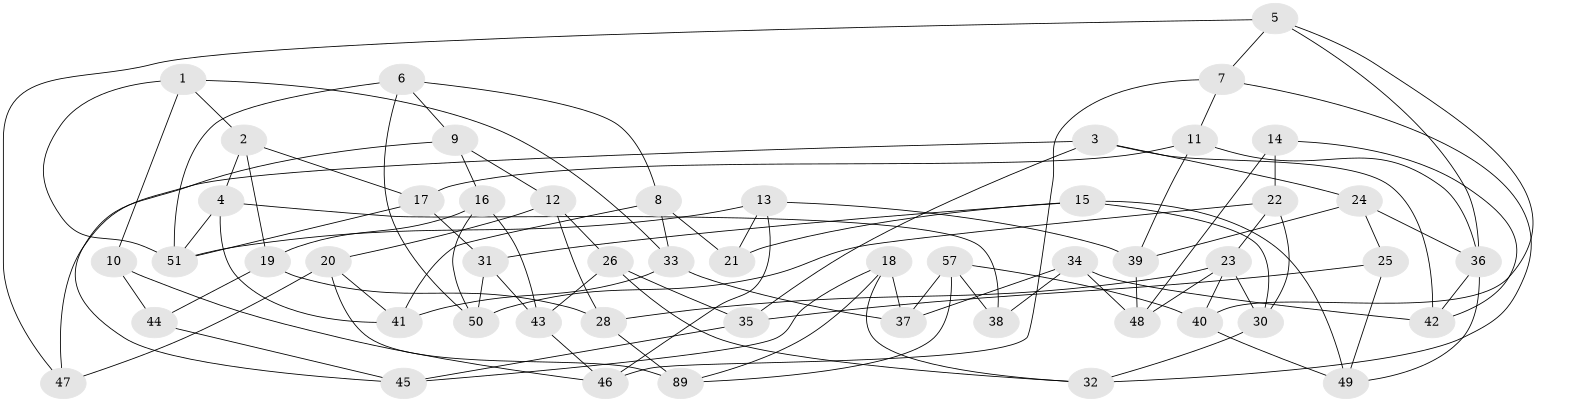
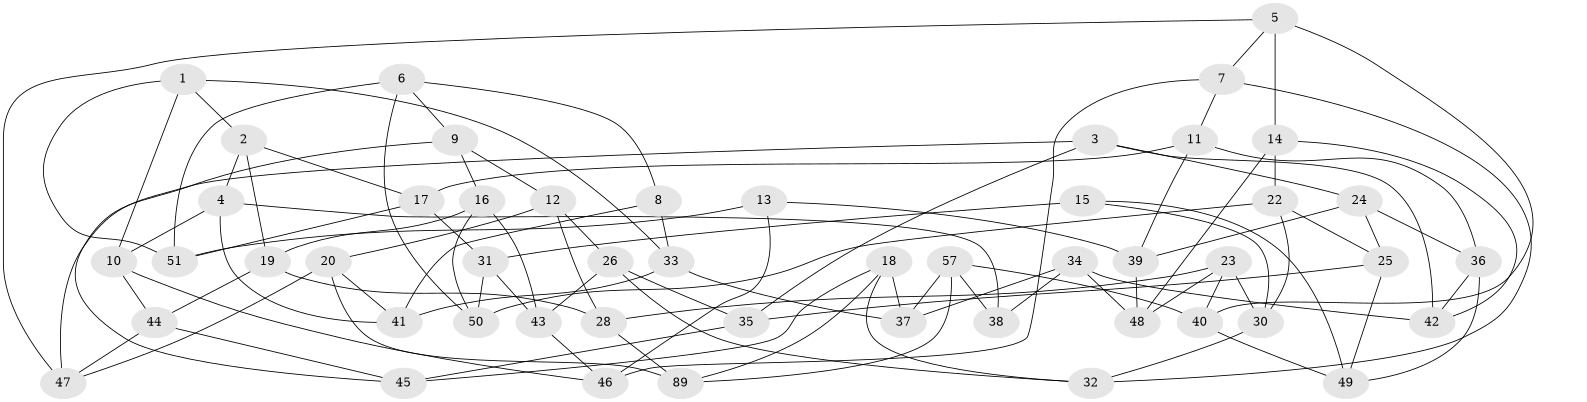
edge "5" -- "36": now "5" -- "14"
edge "22" -- "23": now "22" -- "25"
edge "4" -- "51": now "4" -- "10"
node "21": removed
edge "44" -- "47": added
